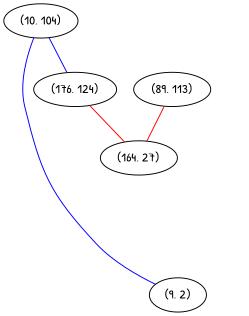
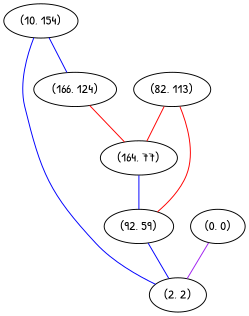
node "(10, 104)": label "(10, 104)" -> "(10, 154)"
node "(176, 124)": label "(176, 124)" -> "(166, 124)"
node "(89, 113)": label "(89, 113)" -> "(82, 113)"
node "(164, 27)": label "(164, 27)" -> "(164, 77)"
node "(92, 59)": added
node "(0, 0)": added
node "(9, 2)": label "(9, 2)" -> "(2, 2)"
